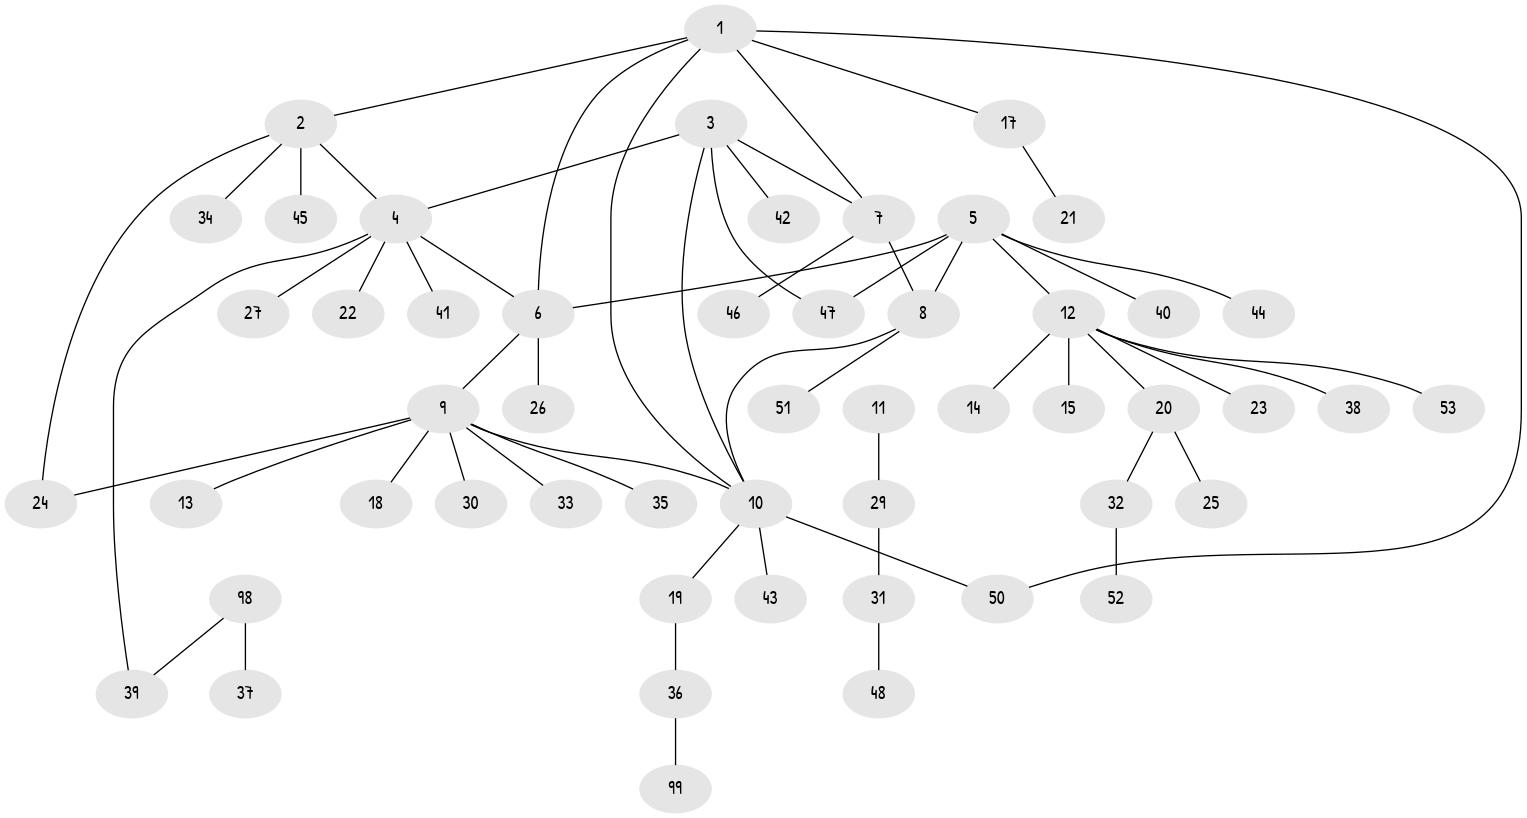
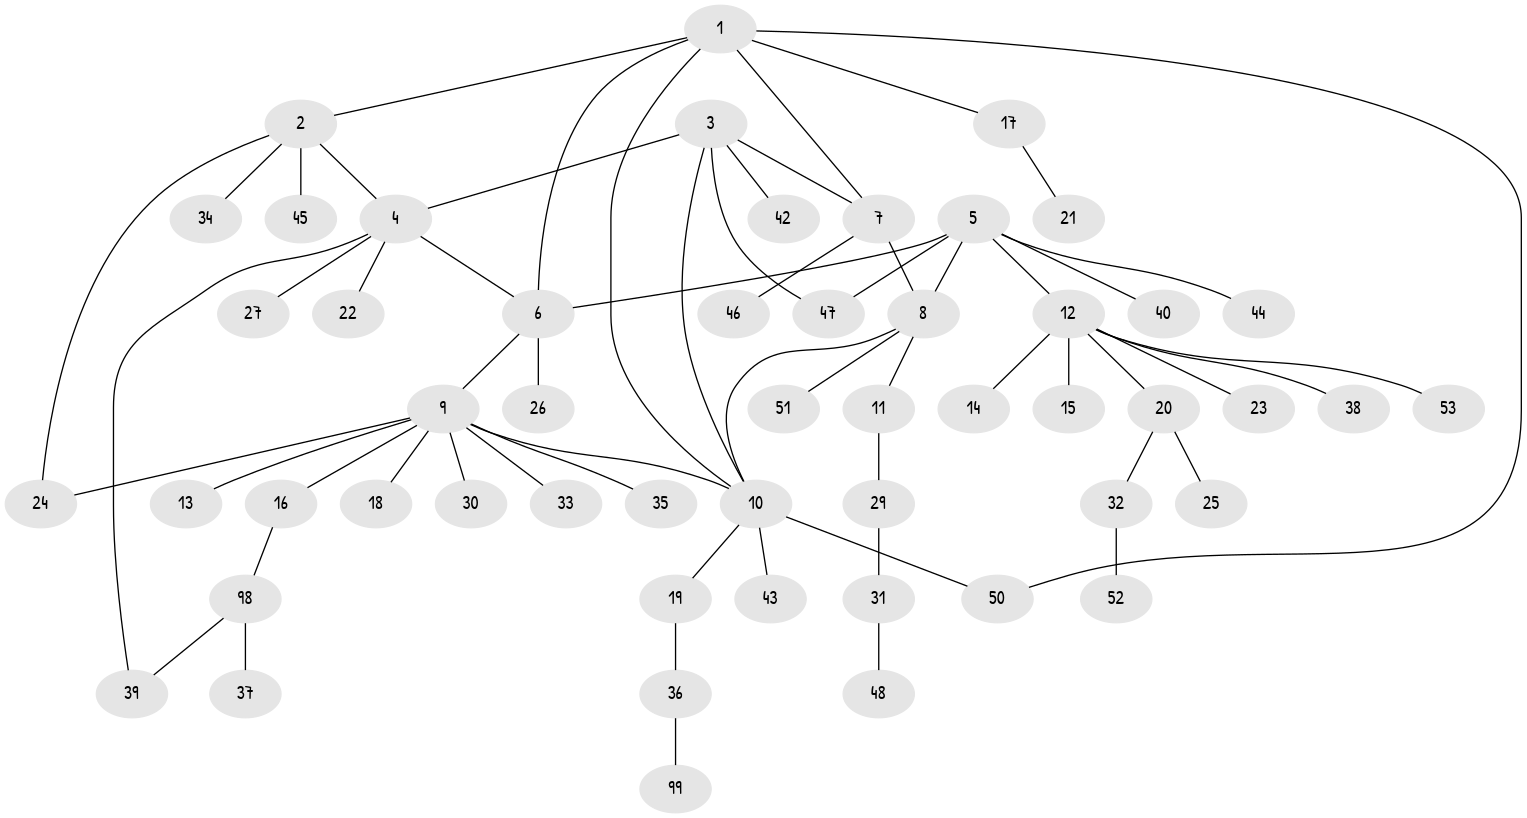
node "41": removed
edge "8" -- "11": added
node "16": added
